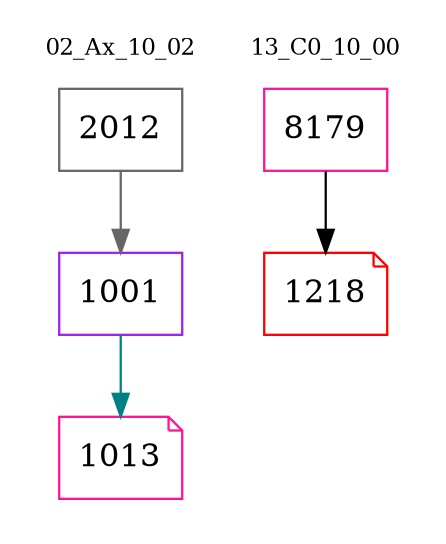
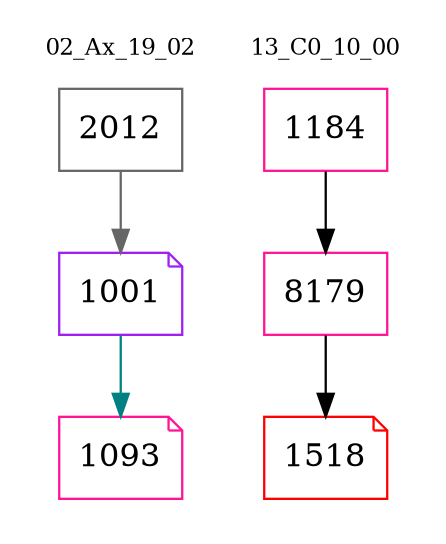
cluster "02_Ax_10_02": label "02_Ax_10_02" -> "02_Ax_19_02"
node "1184": added
node "1001": shape box -> note
node "1218": label "1218" -> "1518"
node "1013": label "1013" -> "1093"
